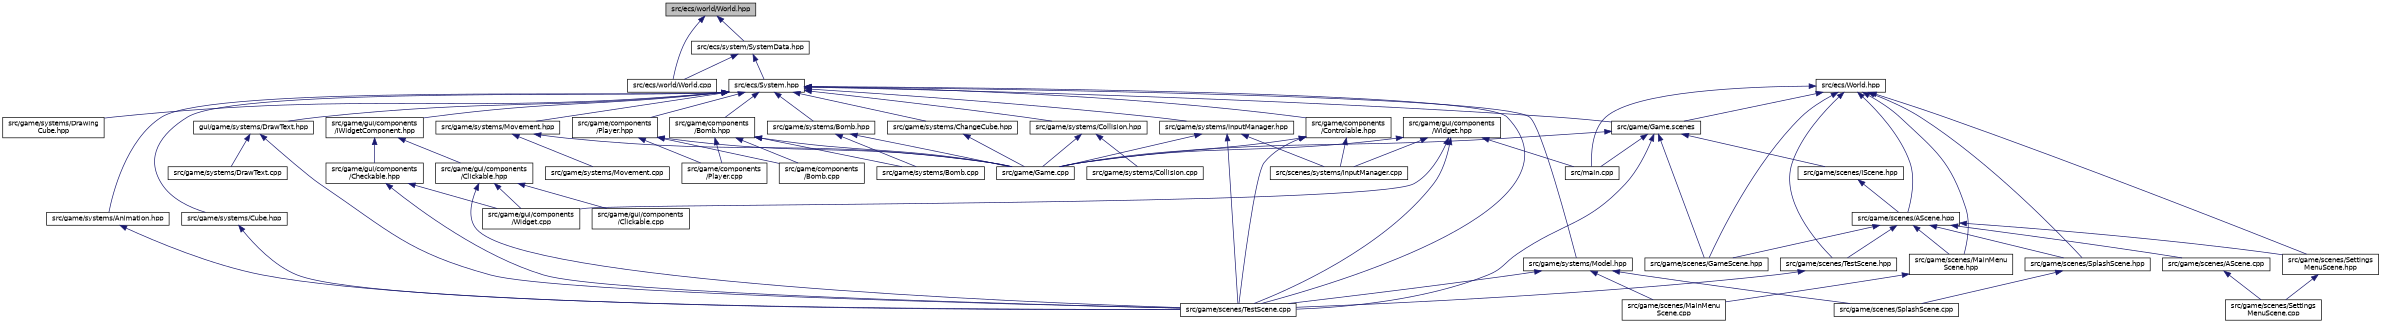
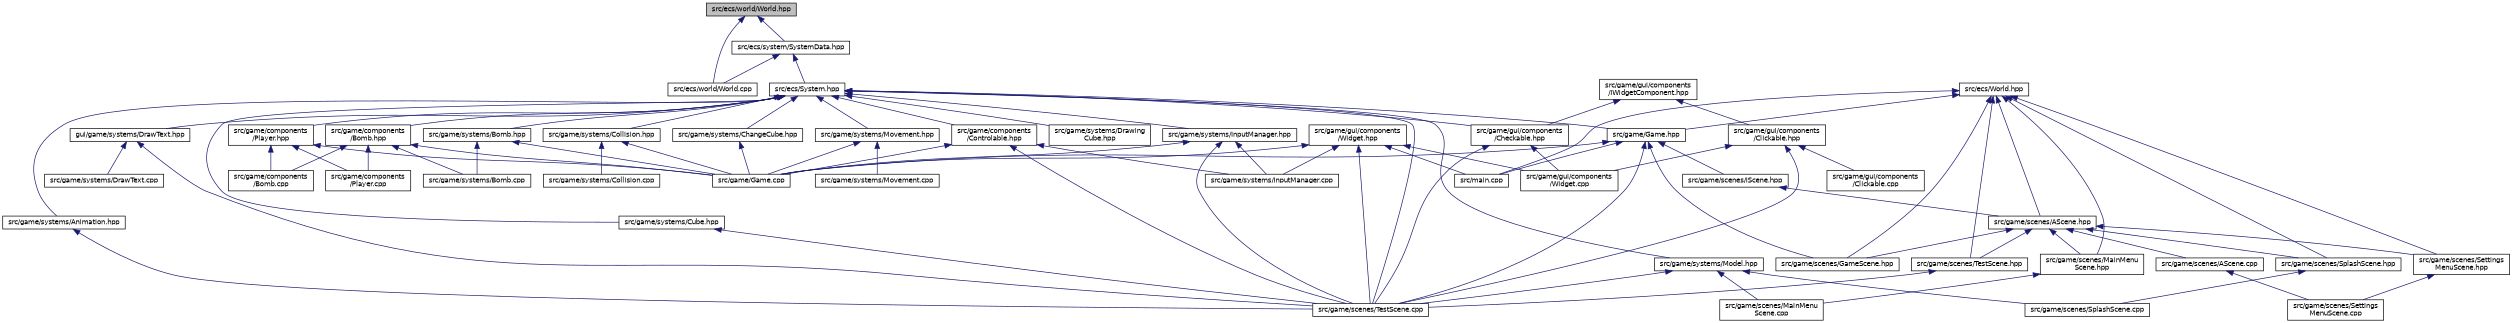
edge "src/game/gui/components /IWidgetComponent.hpp" -> "src/ecs/System.hpp": now "src/game/gui/components /Checkable.hpp" -> "src/ecs/System.hpp"
node "src/game/Game.scenes": label "src/game/Game.scenes" -> "src/game/Game.hpp"
node "src/scenes/systems/InputManager.cpp": label "src/scenes/systems/InputManager.cpp" -> "src/game/systems/InputManager.cpp"
